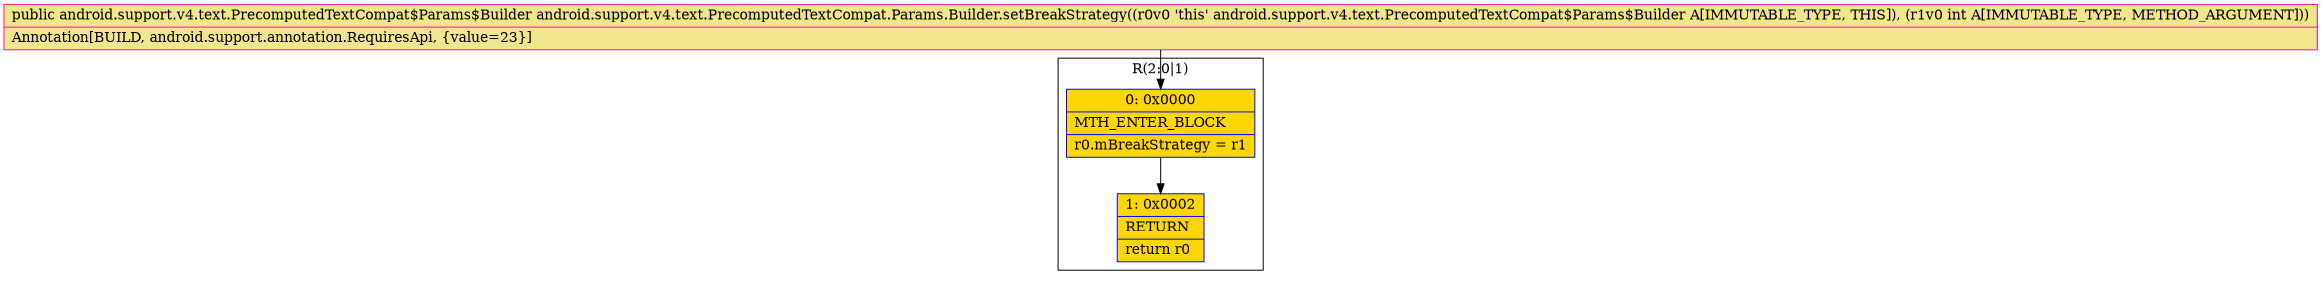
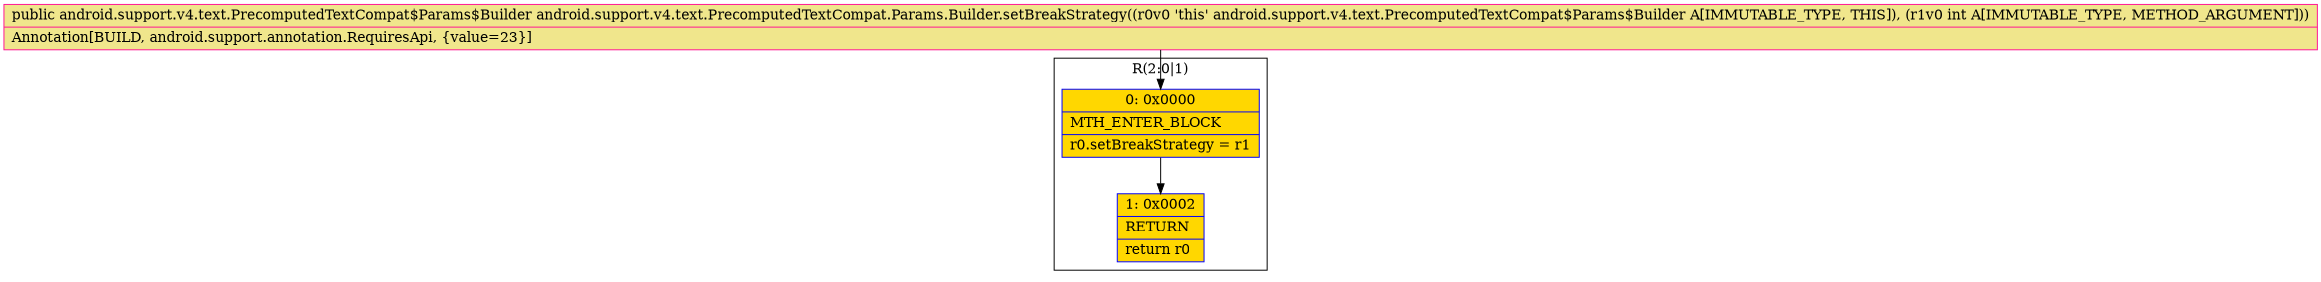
node "0: 0x0000": text "r0.mBreakStrategy = r1" -> "r0.setBreakStrategy = r1"
